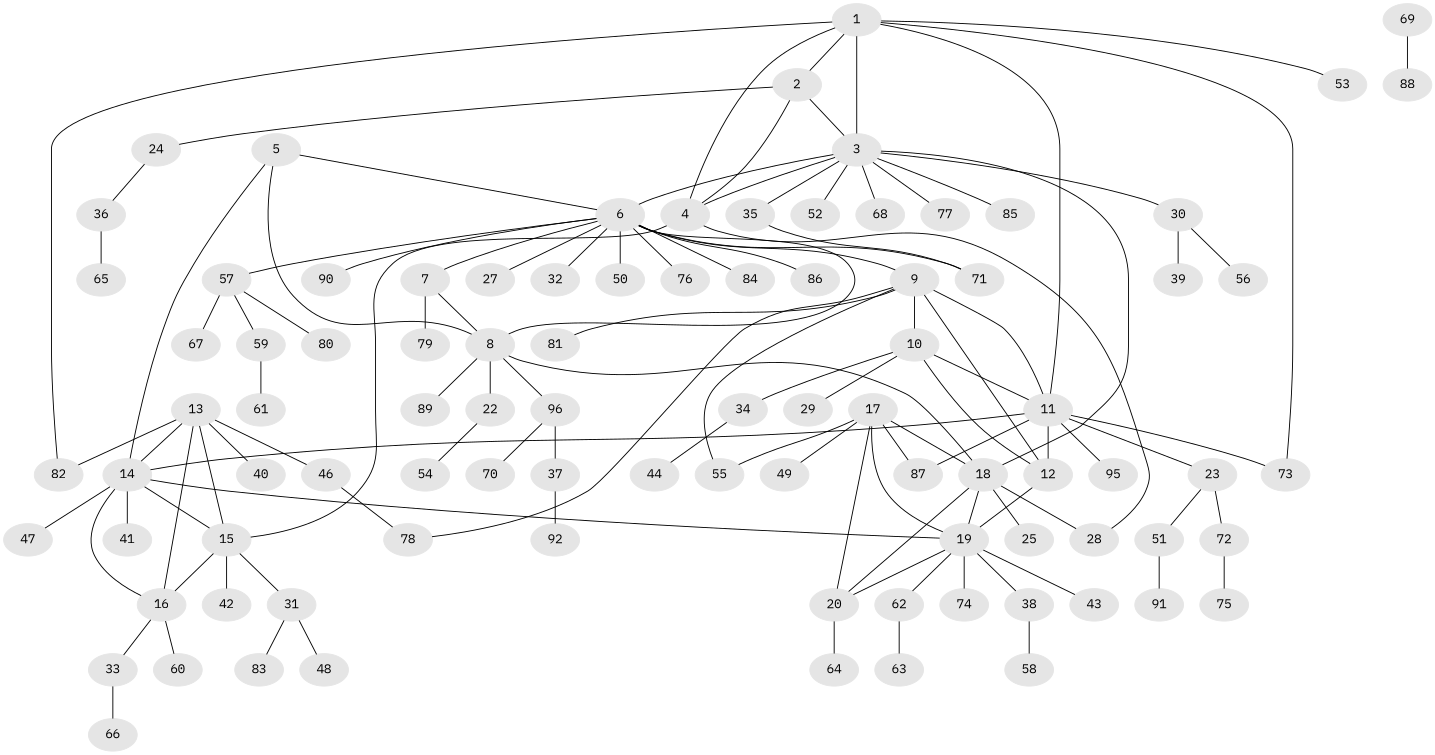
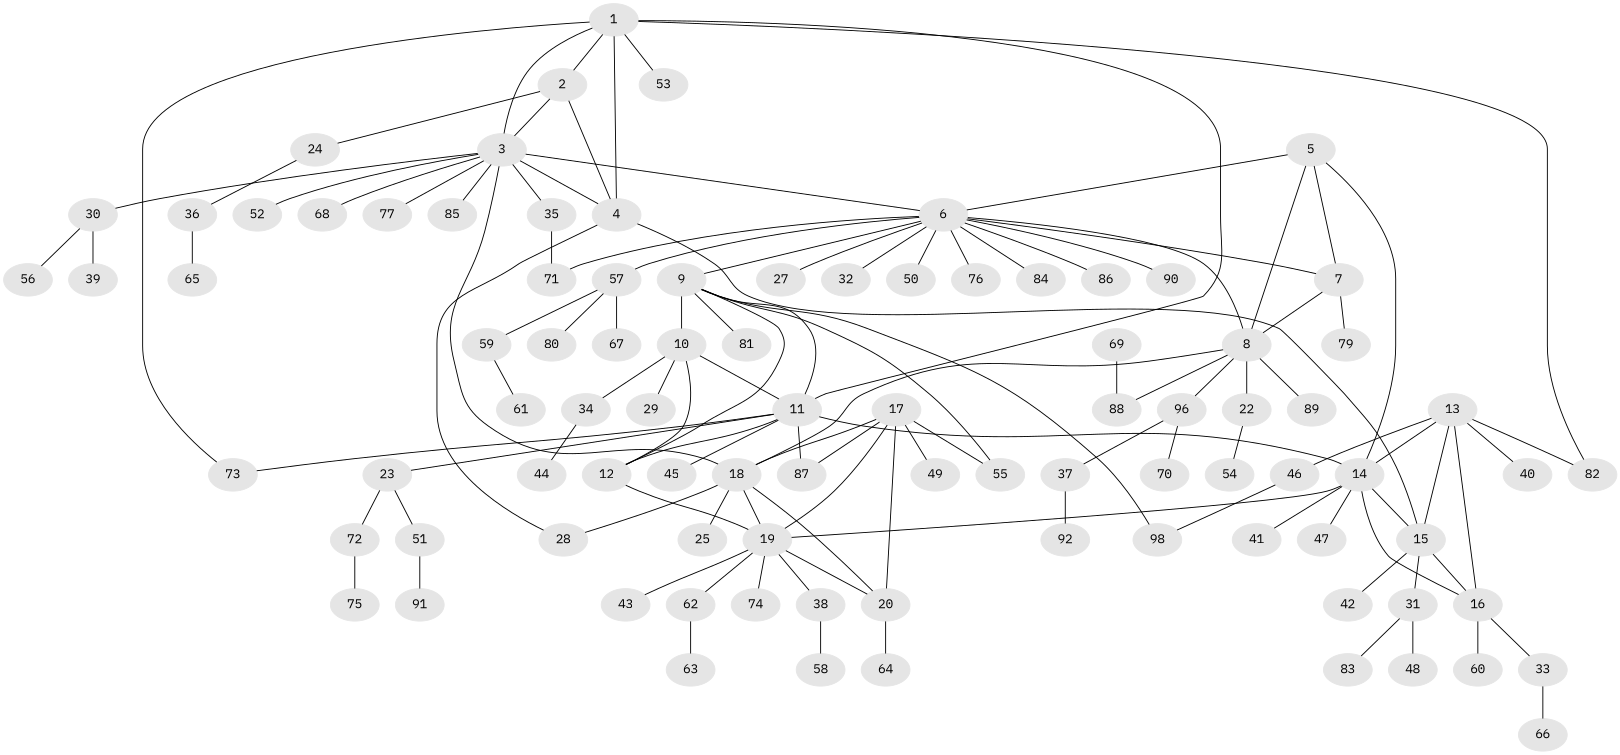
edge "5" -- "7": added
edge "8" -- "88": added
node "95": label "95" -> "45"
node "78": label "78" -> "98"
